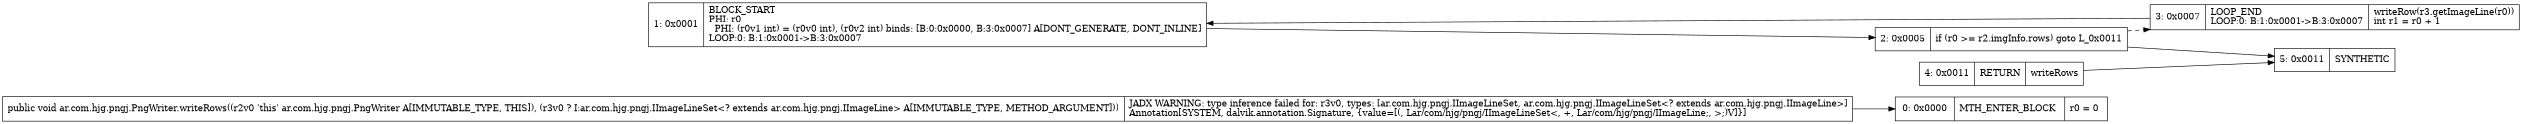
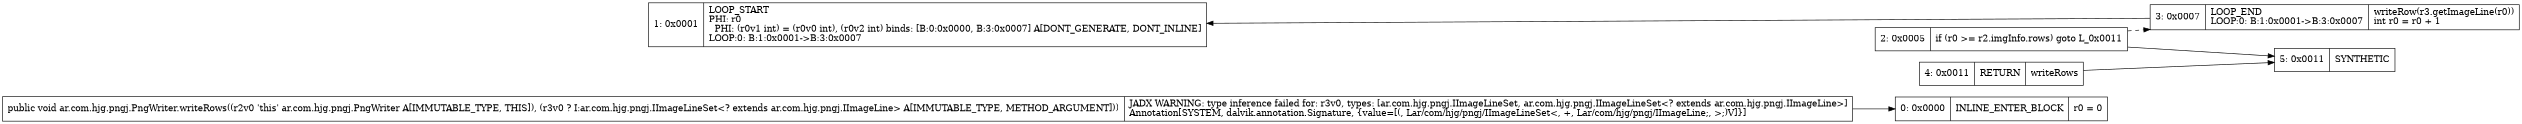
node "1: 0x0001": text "BLOCK_START" -> "LOOP_START"
node "3: 0x0007": text "int r1 = r0 + 1" -> "int r0 = r0 + 1"
edge "1: 0x0001" -> "2: 0x0005": removed
node "0: 0x0000": text "MTH_ENTER_BLOCK" -> "INLINE_ENTER_BLOCK"
